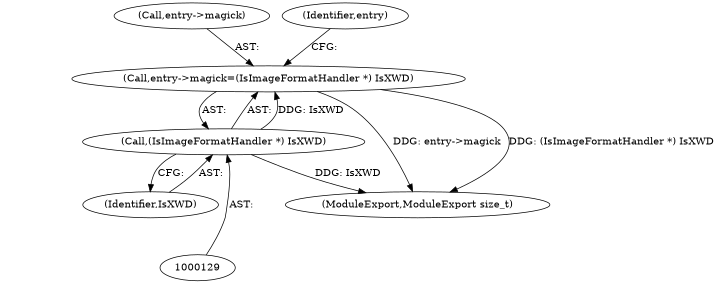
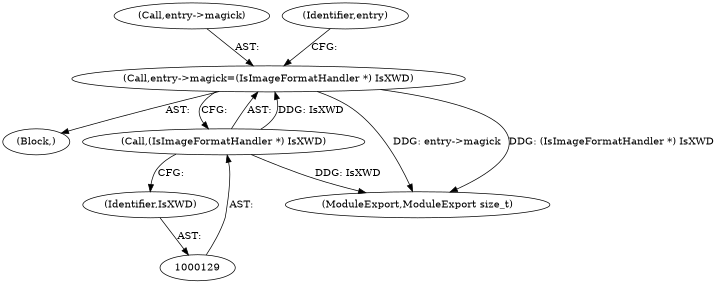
edge "(Call,entry->magick=(IsImageFormatHandler *) IsXWD)" -> "(Call,(IsImageFormatHandler *) IsXWD)": label "AST: " -> "CFG: "
node "(Block,)": added
edge "(Identifier,IsXWD)" -> "(Call,(IsImageFormatHandler *) IsXWD)": now "(Identifier,IsXWD)" -> "1000129"
